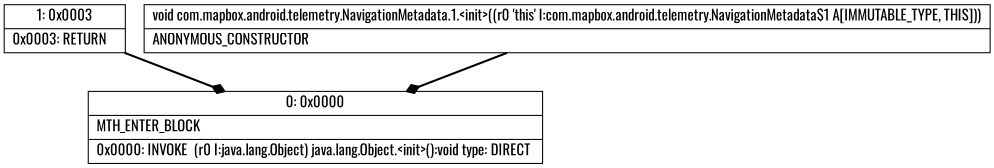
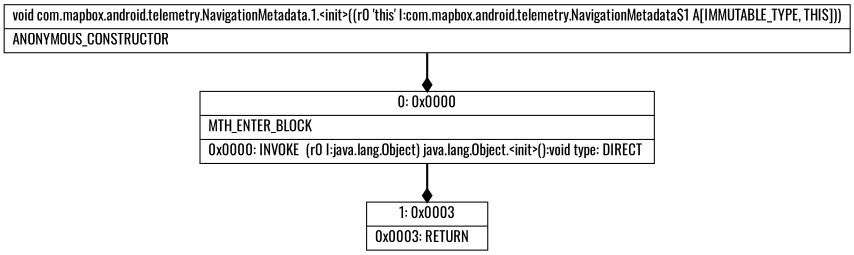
edge "1: 0x0003" -> "0: 0x0000": reversed
